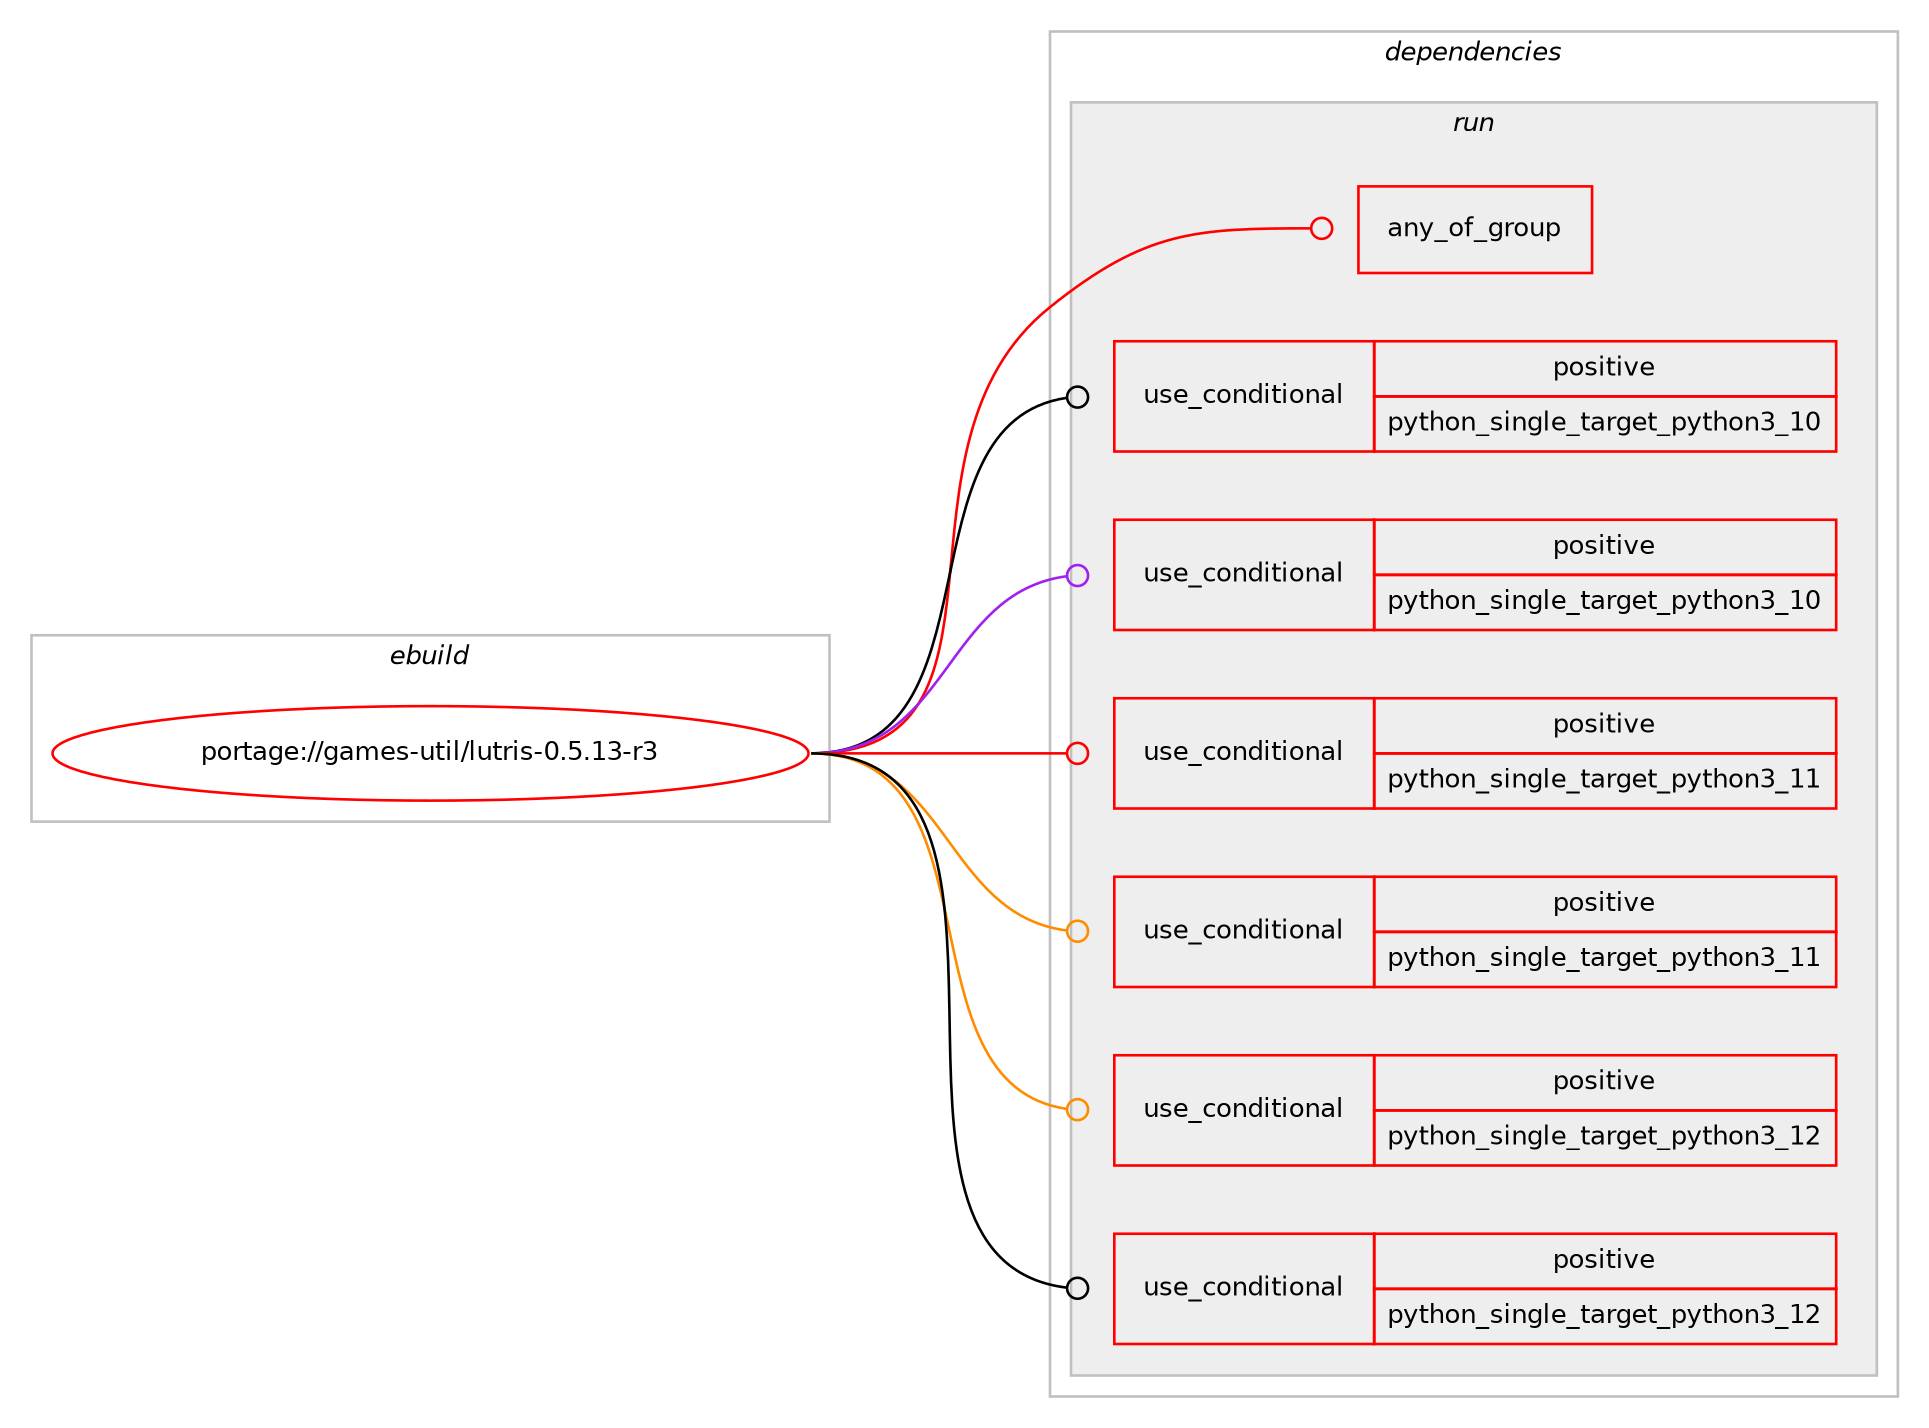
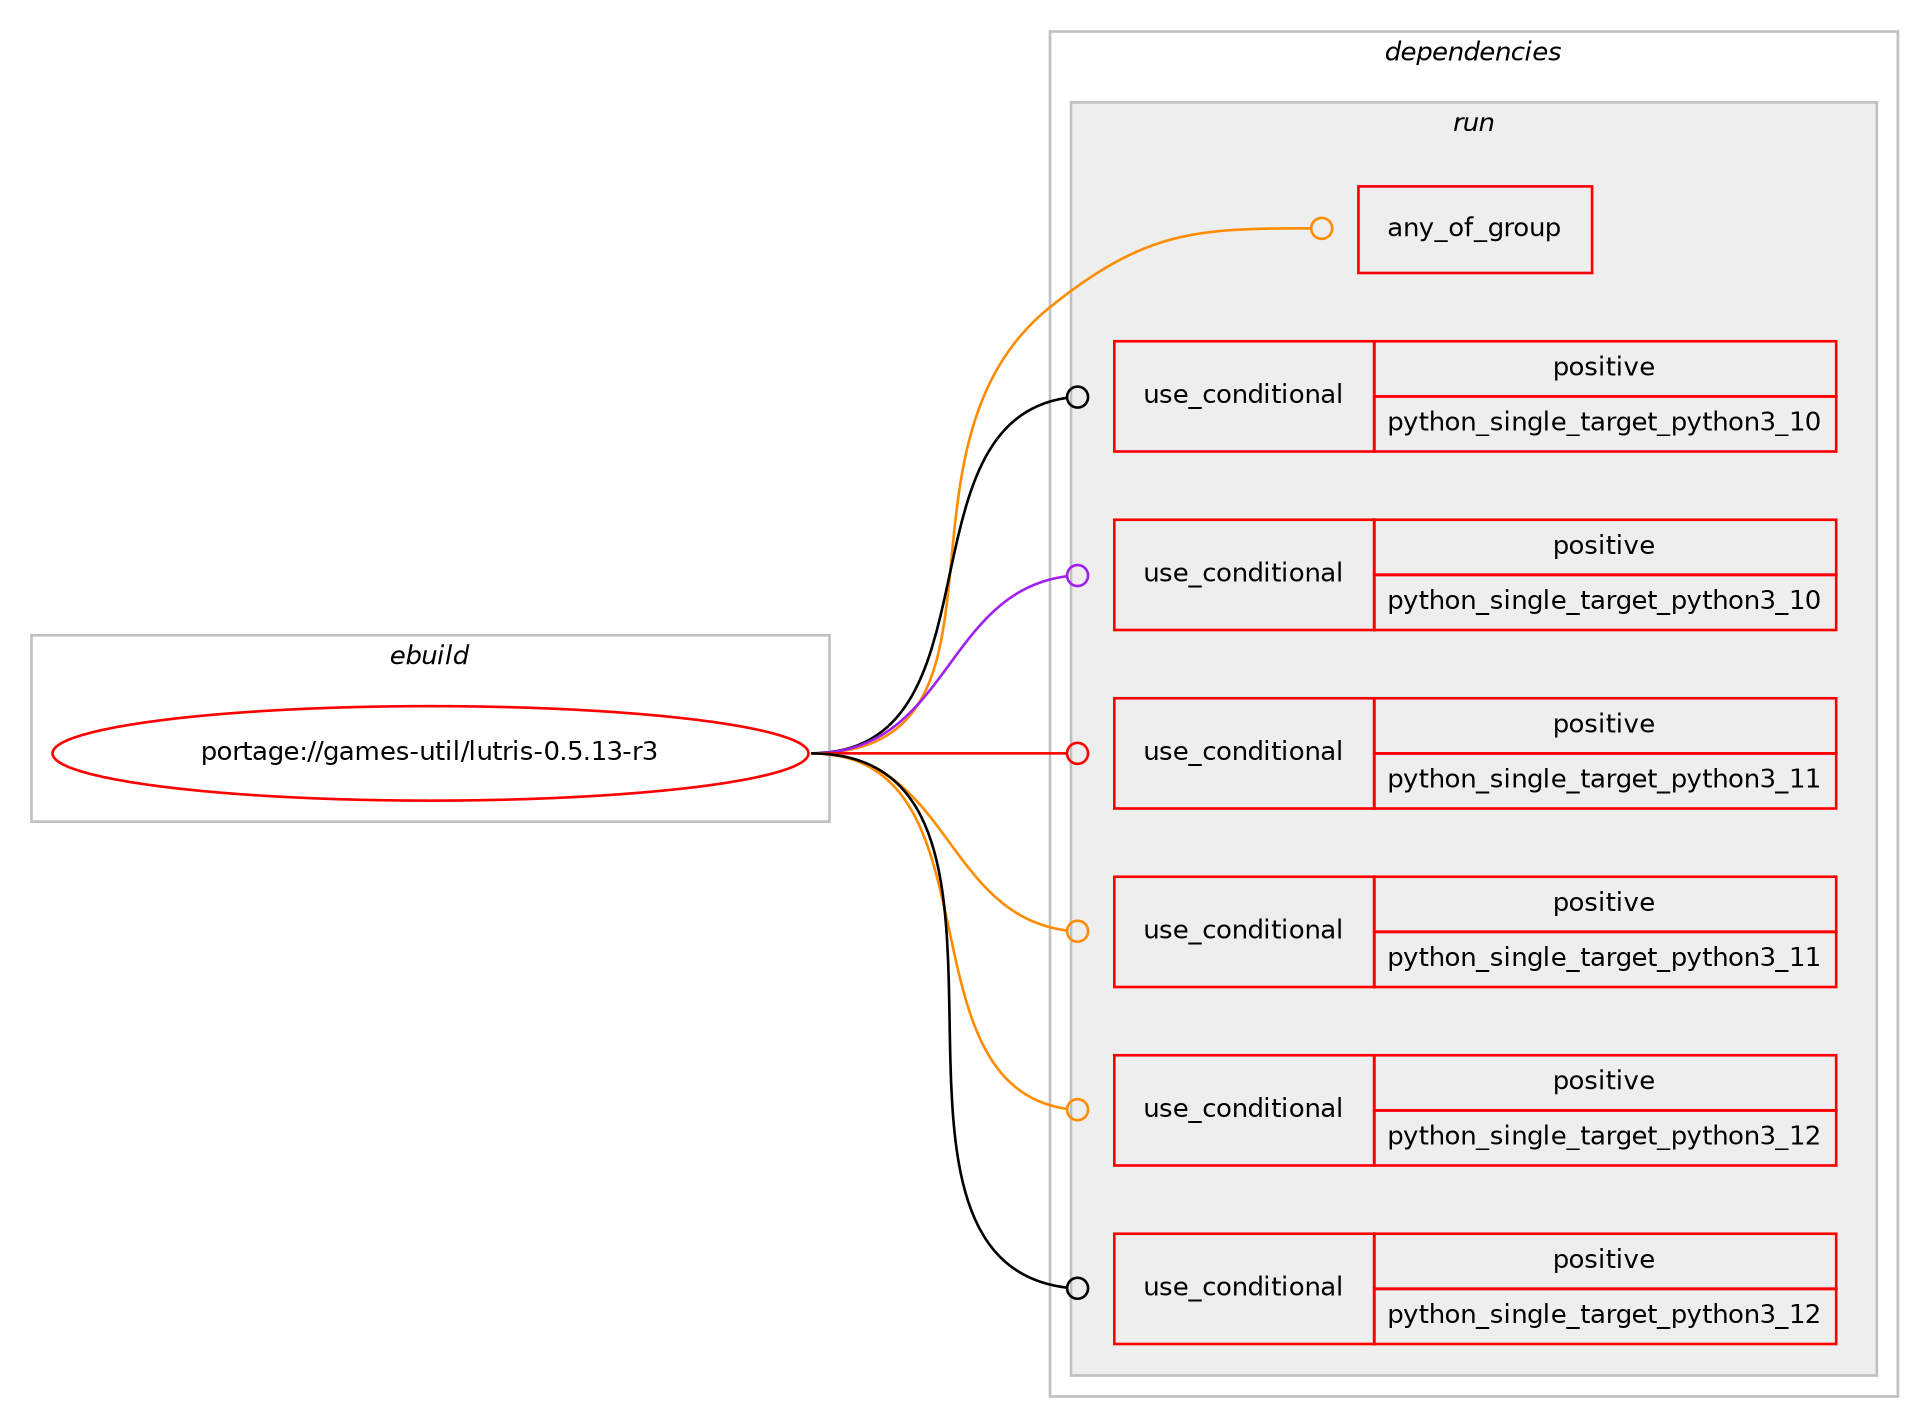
edge "portage://games-util/lutris-0.5.13-r3" -> "any_of_group": color red -> darkorange
